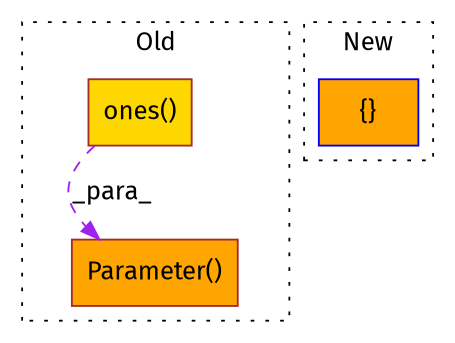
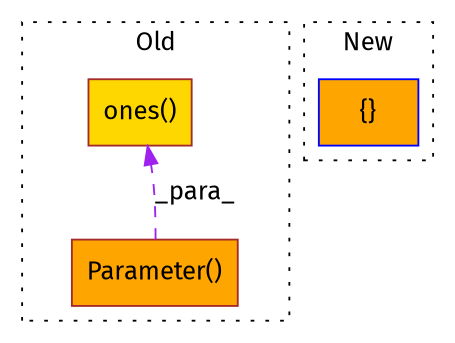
edge "ones()" -> "Parameter()": reversed
